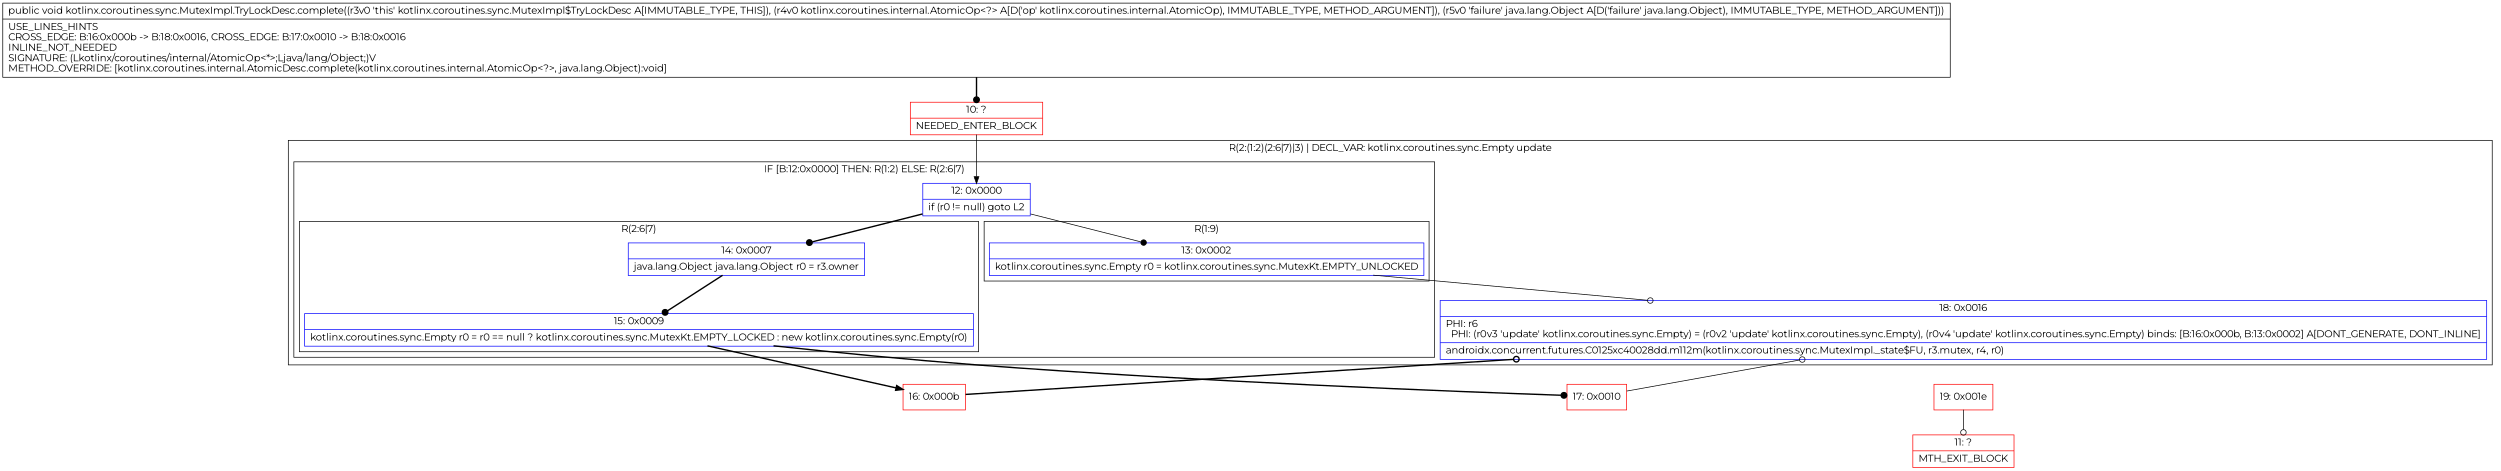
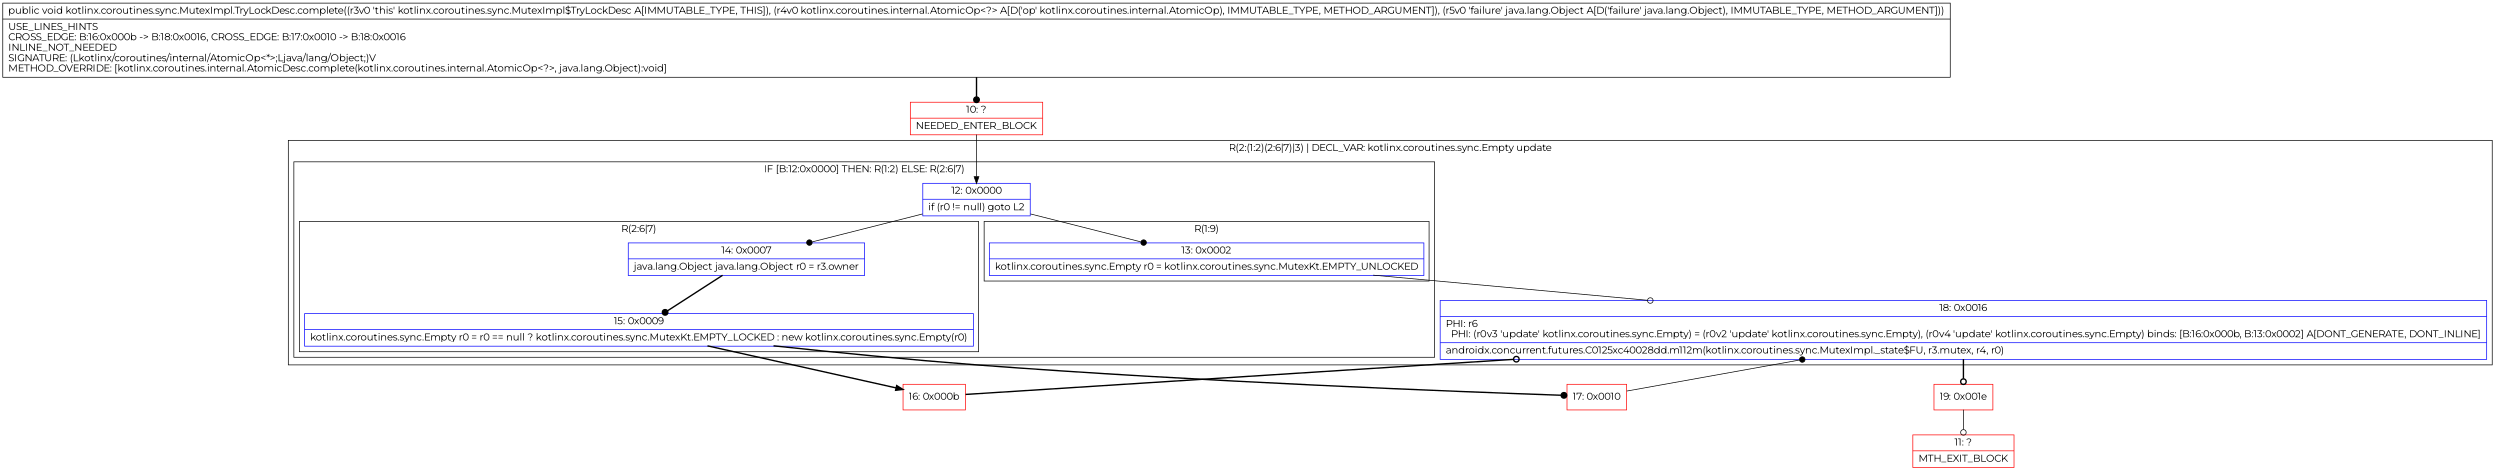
edge "12: 0x0000" -> "14: 0x0007": style bold -> solid
edge "18: 0x0016" -> "19: 0x001e": added
edge "17: 0x0010" -> "18: 0x0016": arrowhead odot -> dot
